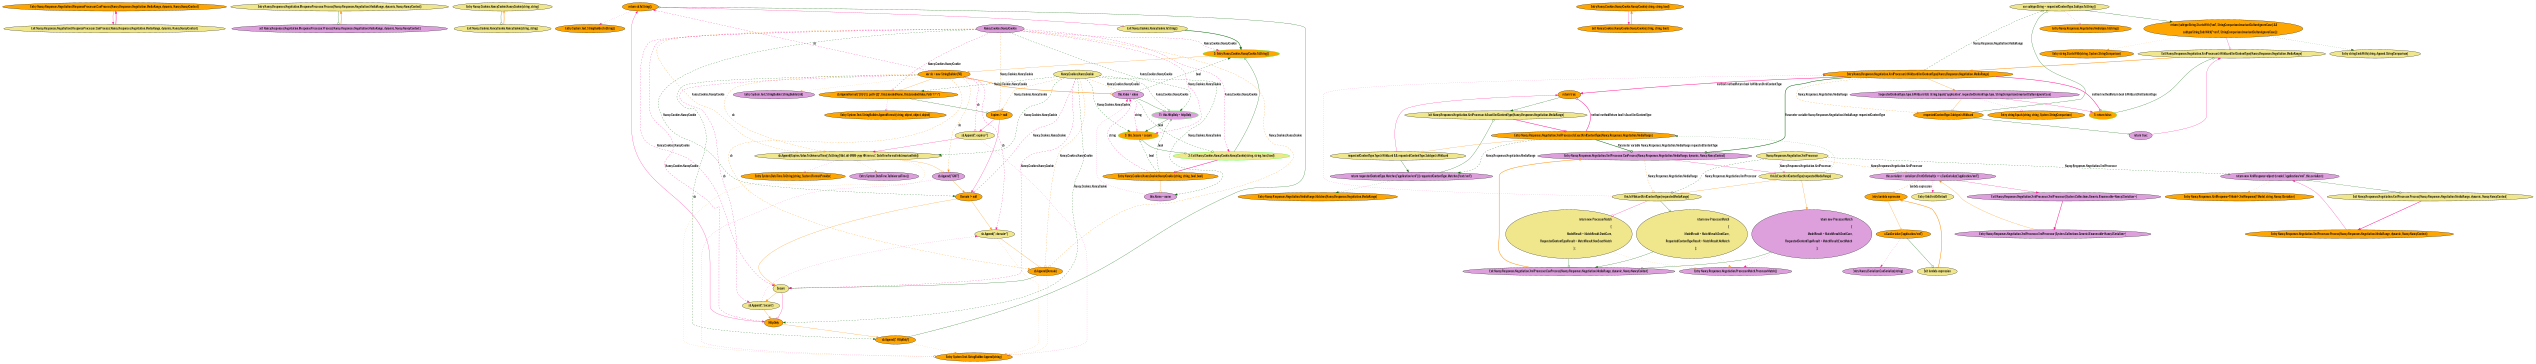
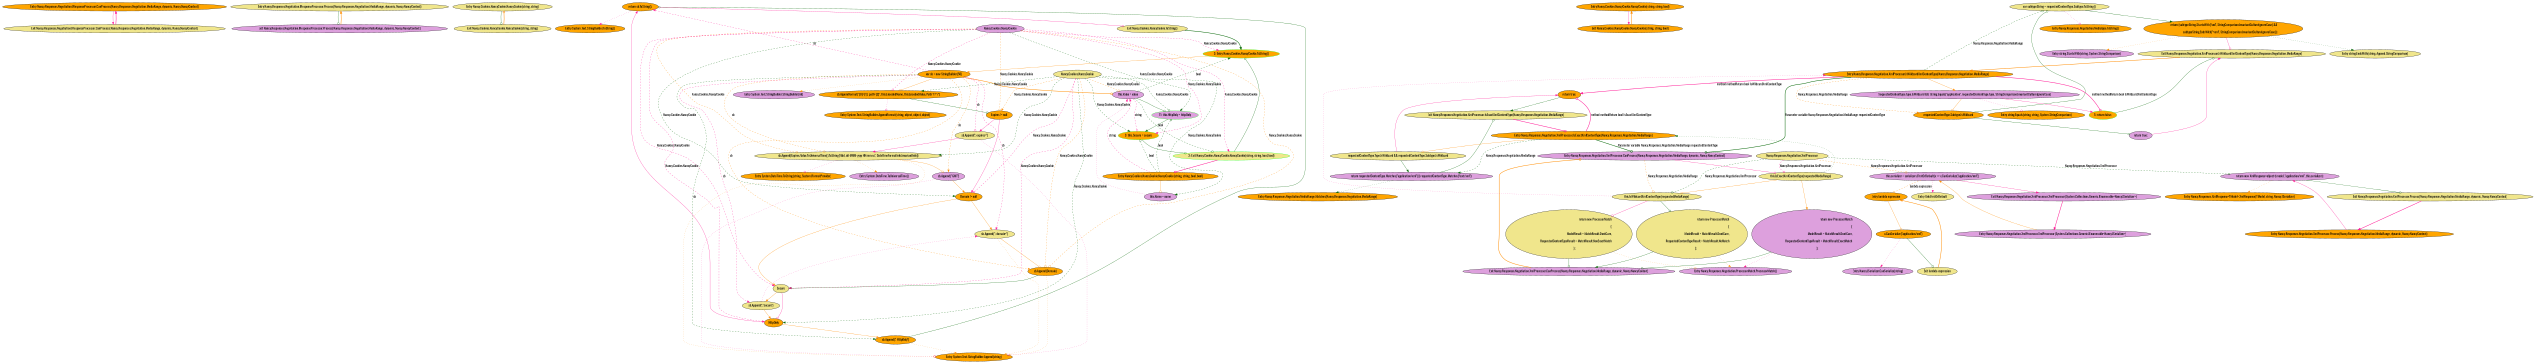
node "Entry string.StartsWith(string, System.StringComparison)": fillcolor orange -> plum
